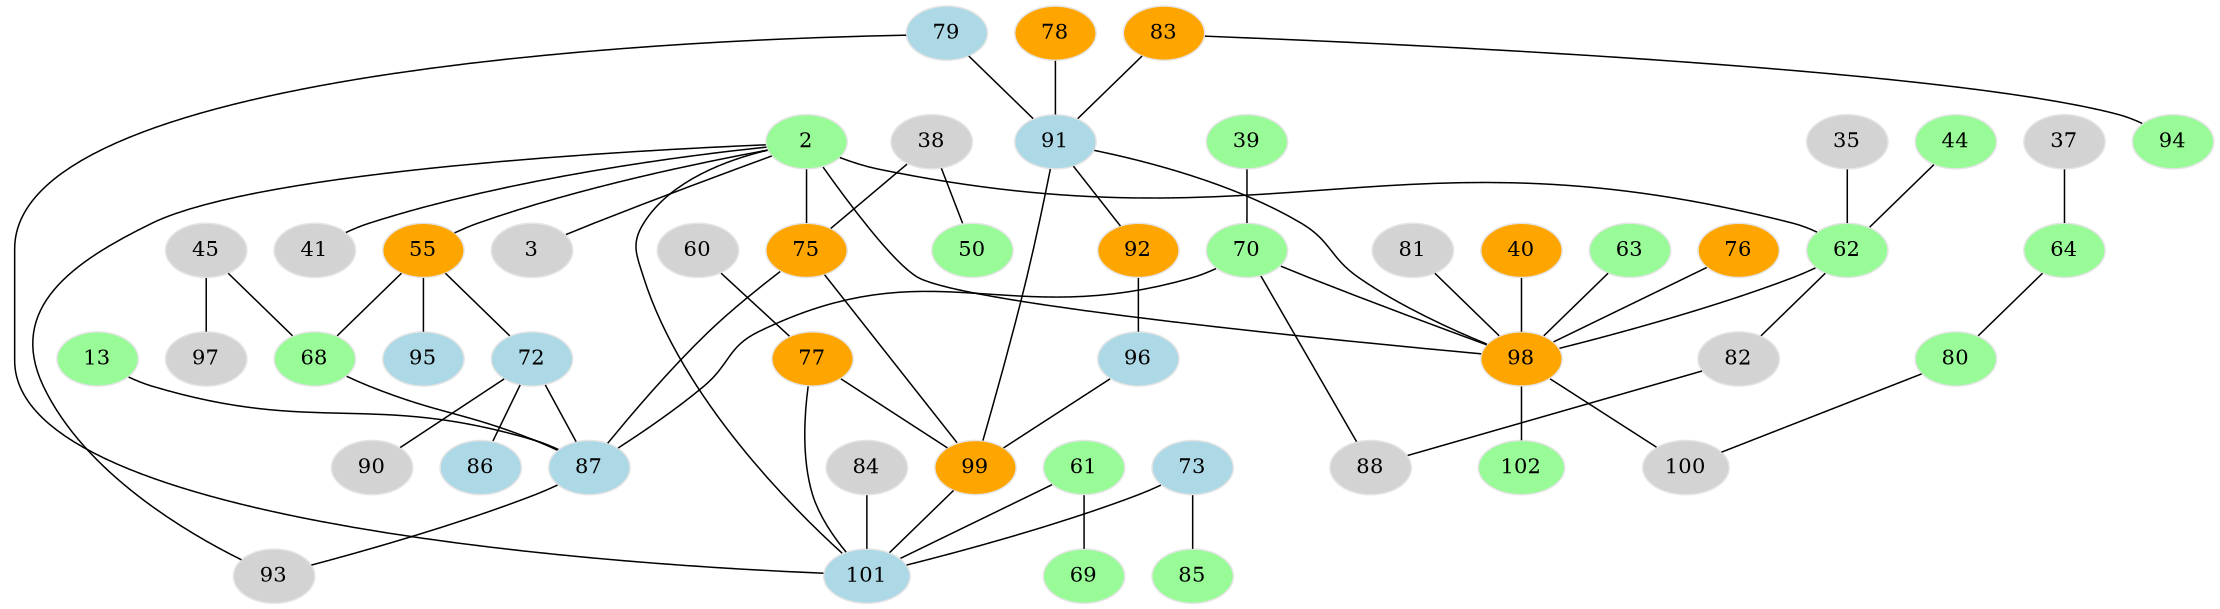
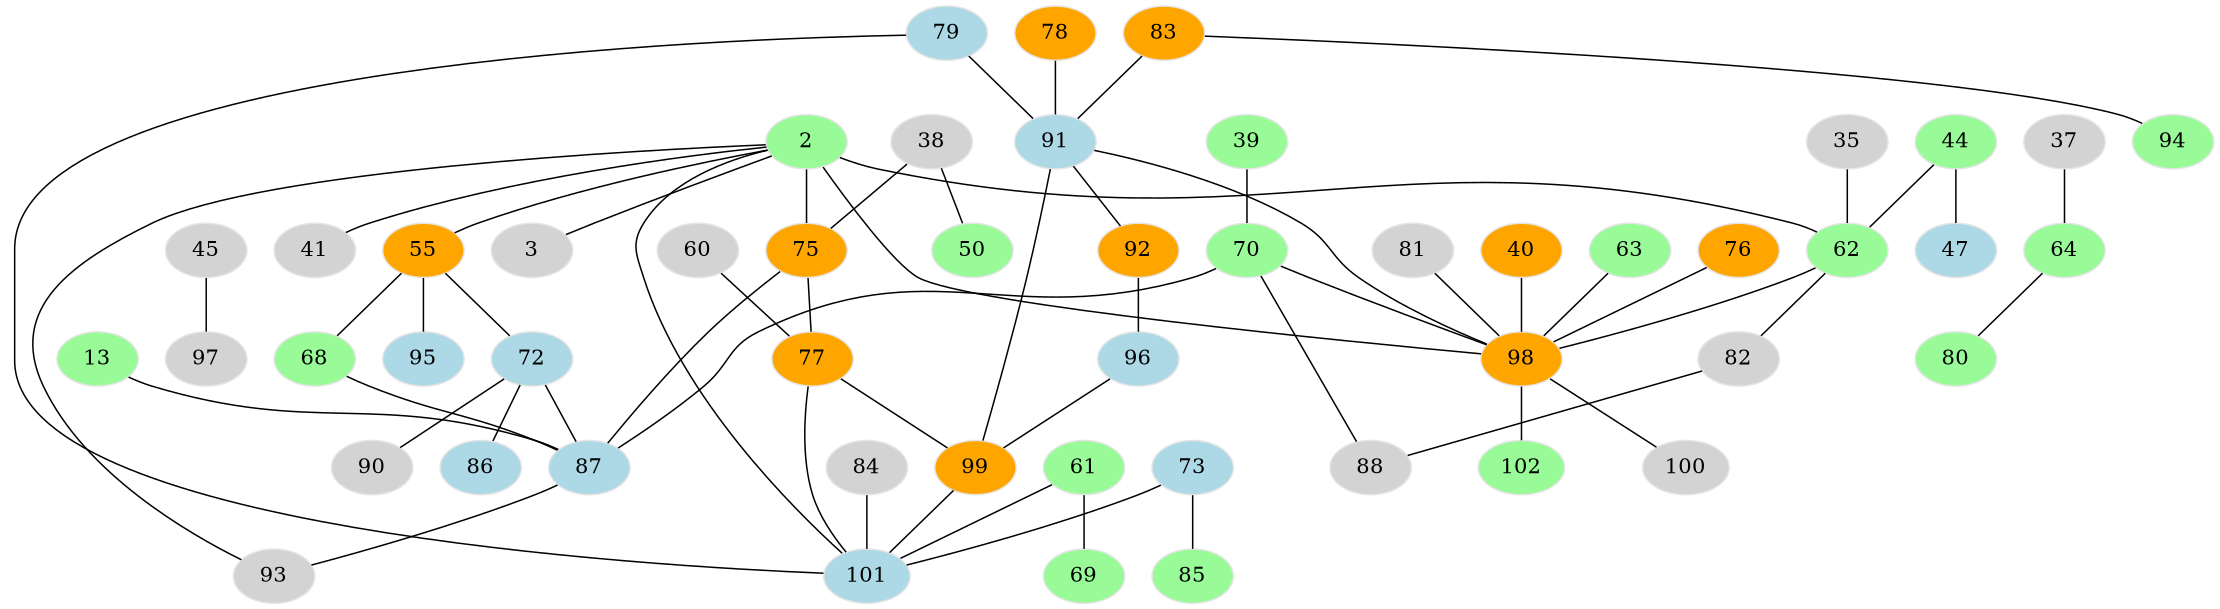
node "47": added
edge "45" -- "68": removed
edge "75" -- "99": now "75" -- "77"
edge "80" -- "100": removed
